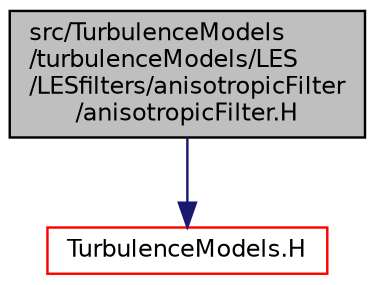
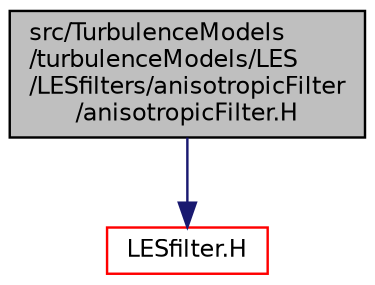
node "TurbulenceModels.H": label "TurbulenceModels.H" -> "LESfilter.H"
